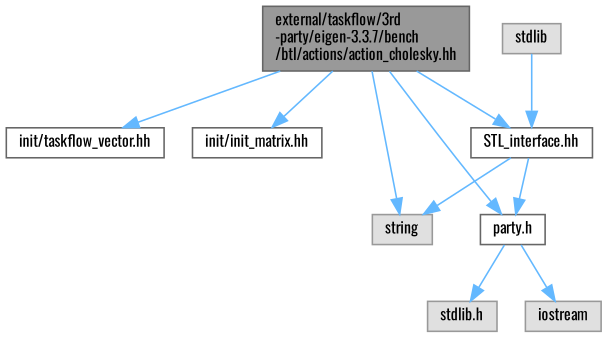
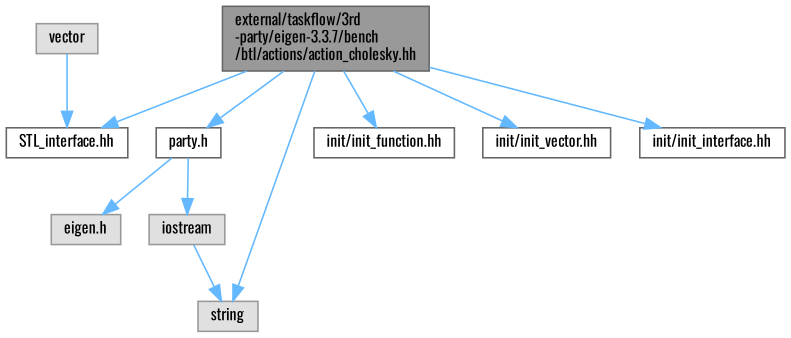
node "stdlib": label "stdlib" -> "vector"
node "init/taskflow_vector.hh": label "init/taskflow_vector.hh" -> "init/init_vector.hh"
node "init/init_matrix.hh": label "init/init_matrix.hh" -> "init/init_interface.hh"
node "init/init_function.hh": added
edge "STL_interface.hh" -> "party.h": removed
edge "STL_interface.hh" -> "string": now "iostream" -> "string"
node "stdlib.h": label "stdlib.h" -> "eigen.h"
